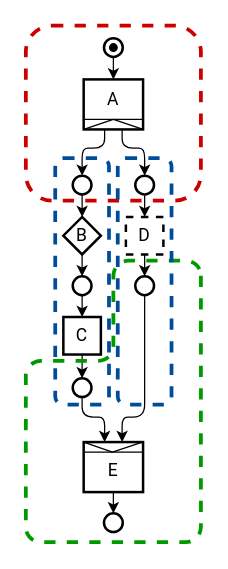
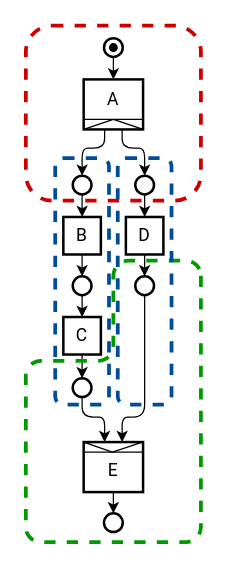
node "B": shape diamond -> rectangle
node "D": style dashed -> solid
